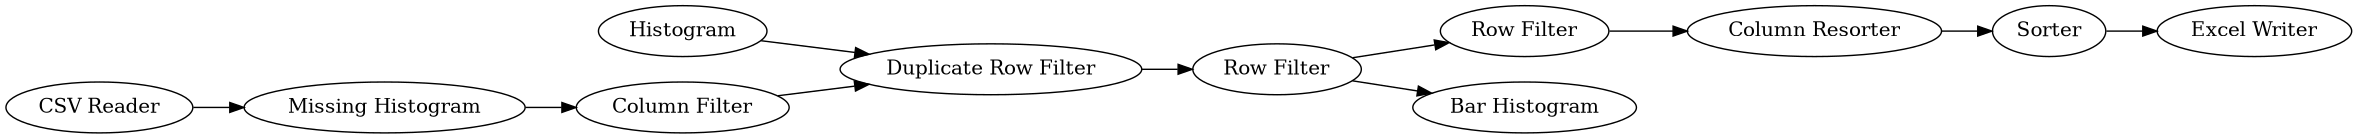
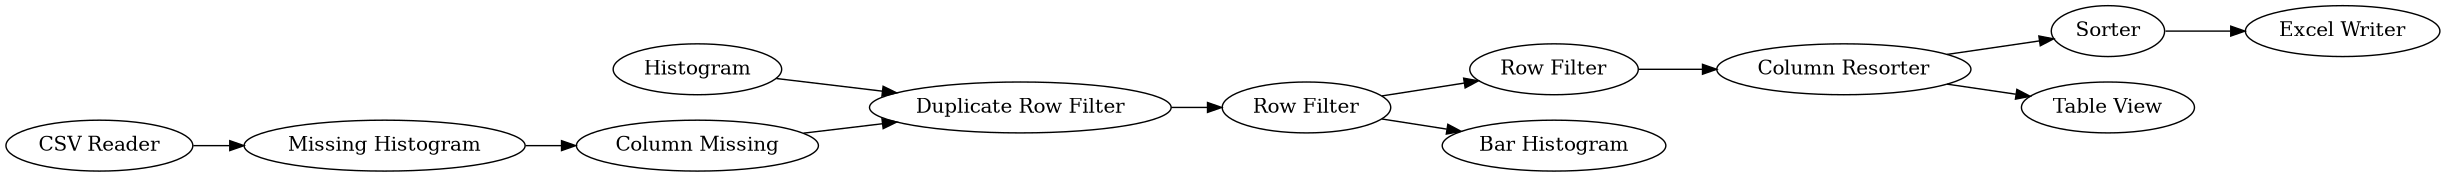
node "Column Filter": label "Column Filter" -> "Column Missing"
node "Table View": added
